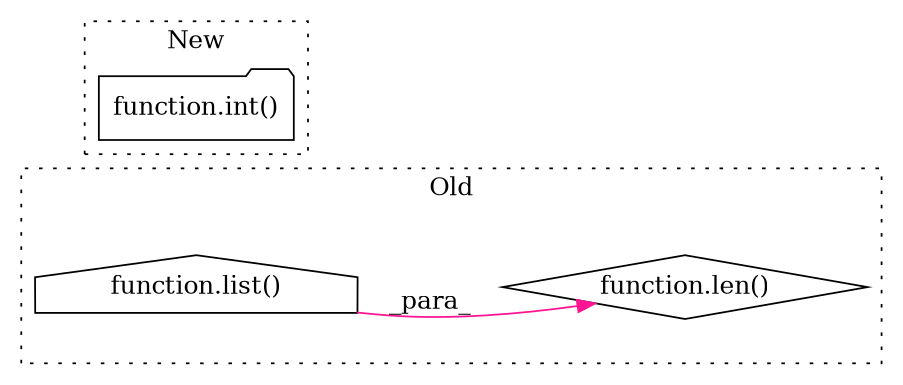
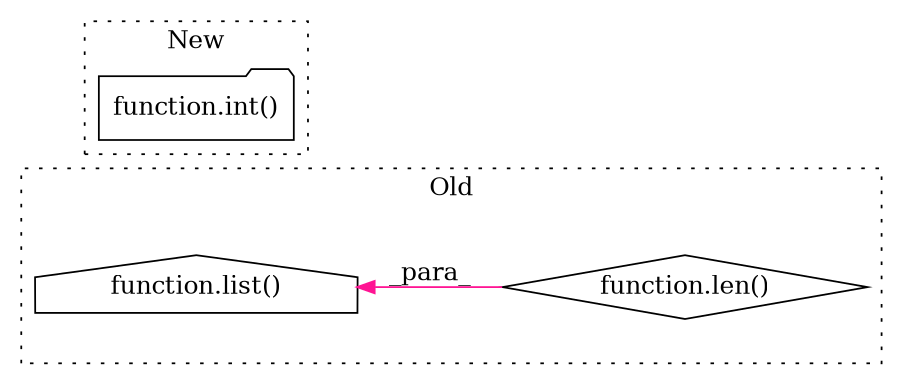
edge "function.list()" -> "function.len()": reversed
